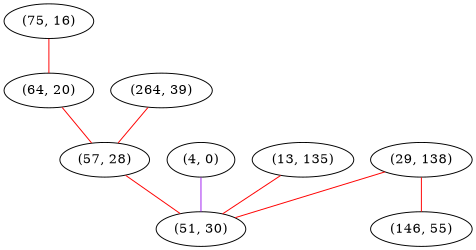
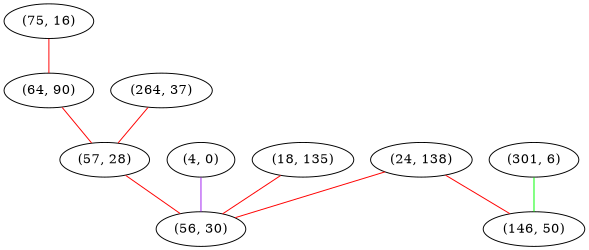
node "(64, 20)": label "(64, 20)" -> "(64, 90)"
node "(264, 39)": label "(264, 39)" -> "(264, 37)"
node "(13, 135)": label "(13, 135)" -> "(18, 135)"
node "(29, 138)": label "(29, 138)" -> "(24, 138)"
node "(301, 6)": added
node "(51, 30)": label "(51, 30)" -> "(56, 30)"
node "(146, 55)": label "(146, 55)" -> "(146, 50)"
